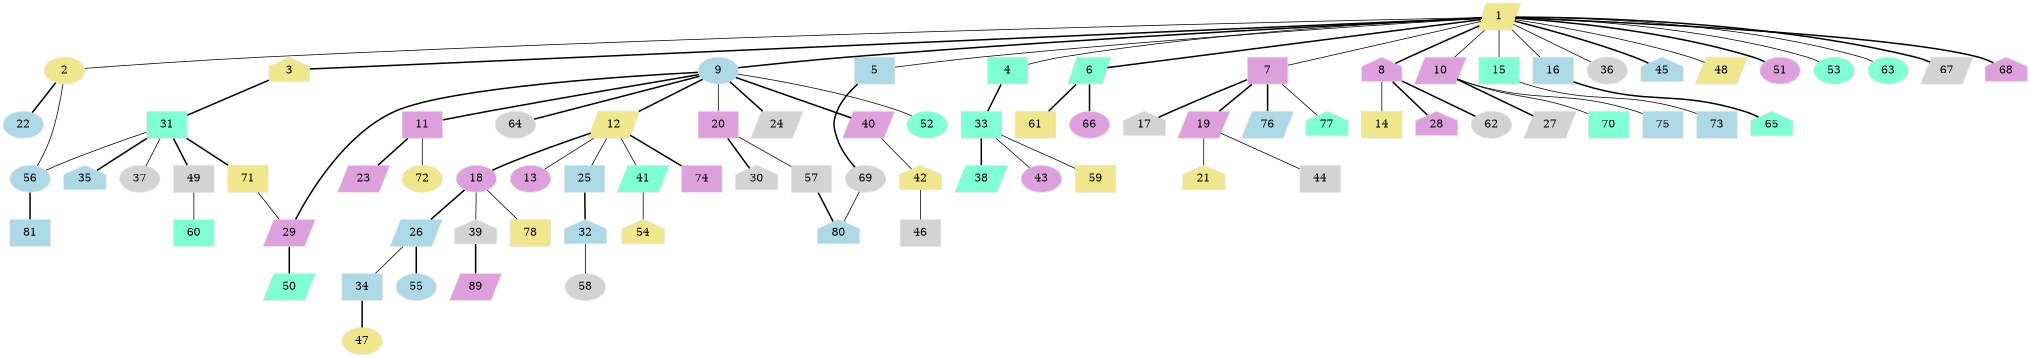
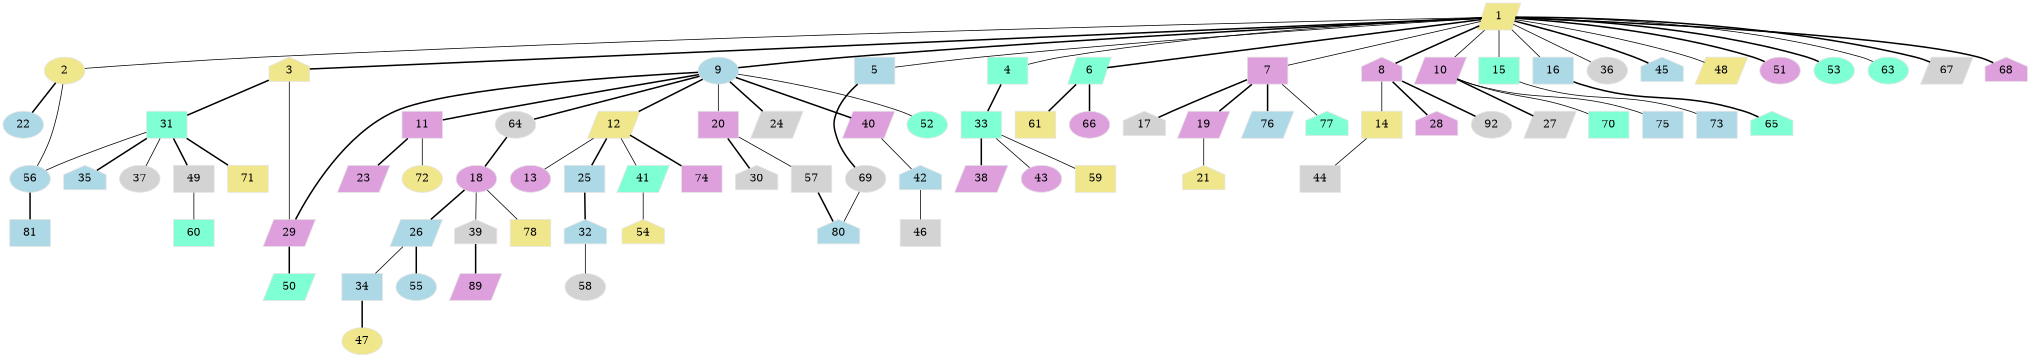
edge "1" -- "53": style solid -> bold
node "62": label "62" -> "92"
edge "12" -- "18": now "64" -- "18"
edge "19" -- "44": now "14" -- "44"
edge "12" -- "25": style solid -> bold
node "42": fillcolor khaki -> lightblue
node "38": fillcolor aquamarine -> plum
edge "71" -- "29": now "3" -- "29"
